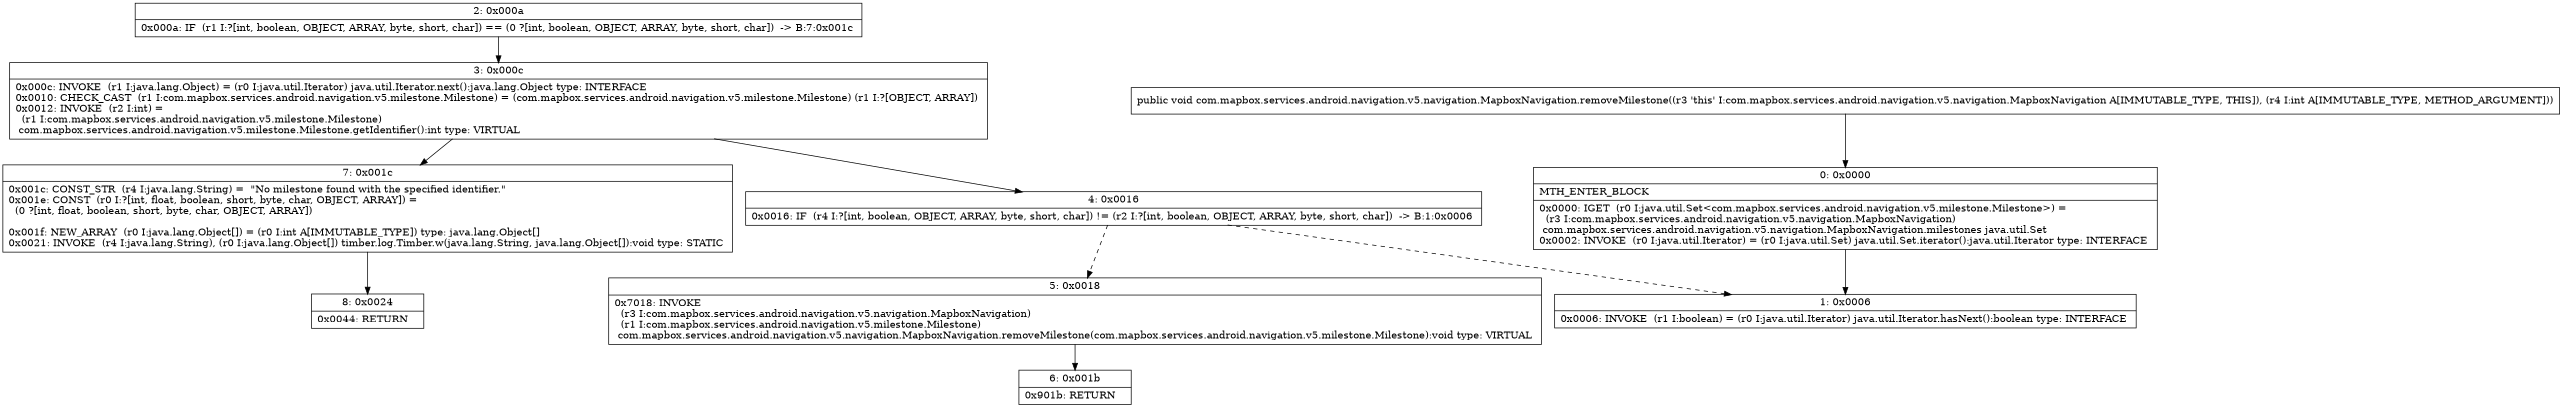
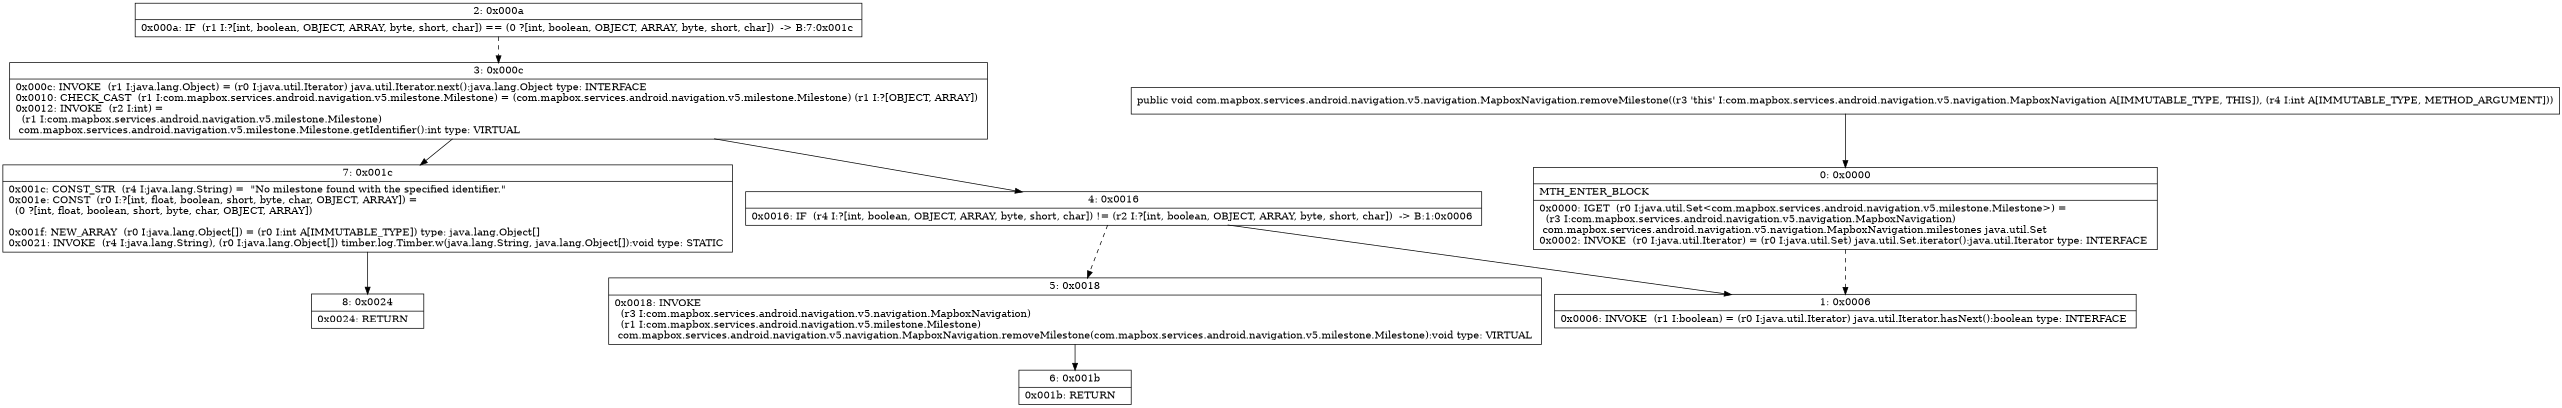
edge "2: 0x000a" -> "3: 0x000c": style solid -> dashed
edge "4: 0x0016" -> "1: 0x0006": style dashed -> solid
edge "0: 0x0000" -> "1: 0x0006": style solid -> dashed
node "5: 0x0018": text "0x7018: INVOKE" -> "0x0018: INVOKE"
node "8: 0x0024": text "0x0044: RETURN" -> "0x0024: RETURN"
node "6: 0x001b": text "0x901b: RETURN" -> "0x001b: RETURN"
